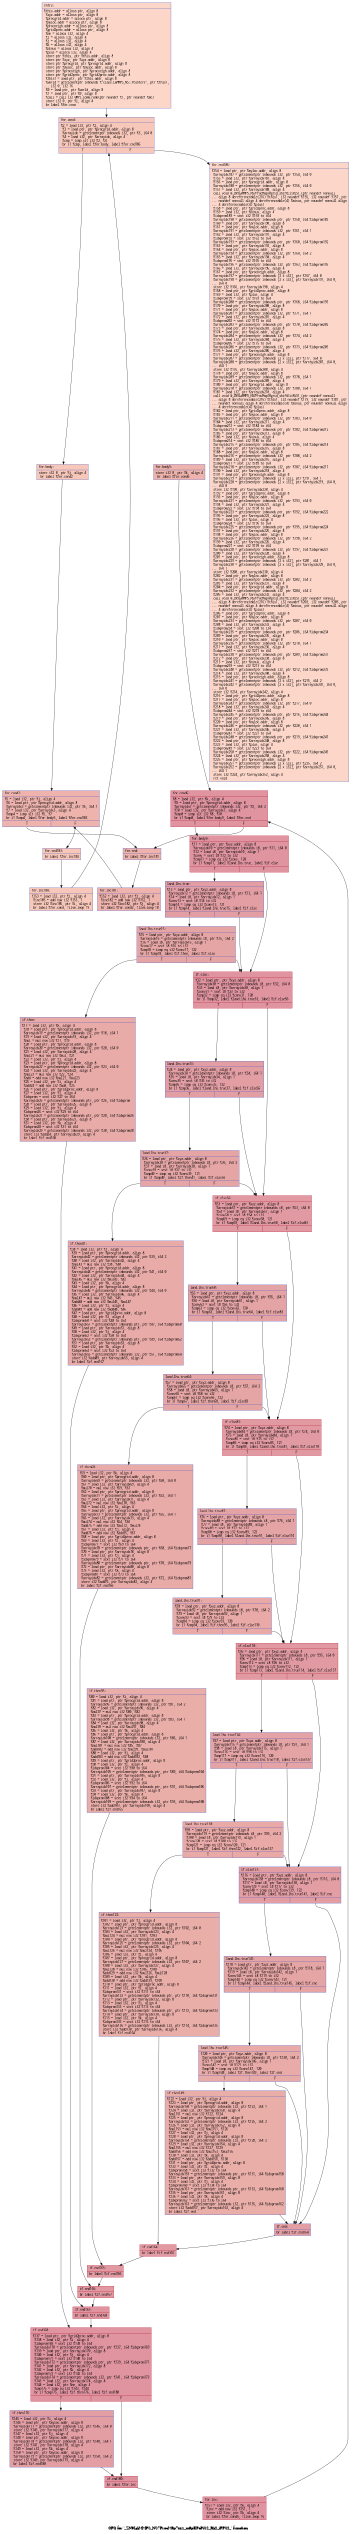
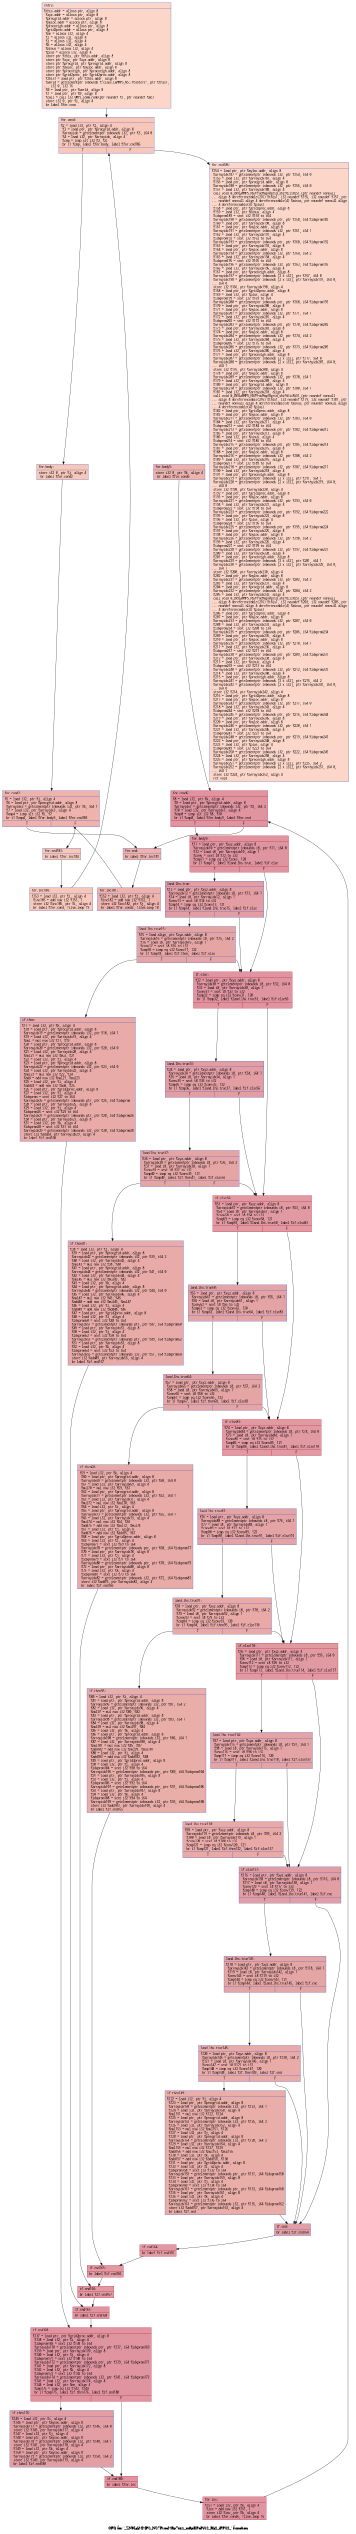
node "land.lhs.true15:": text "%15 = load ptr, ptr %xyz.addr, align 8" -> "%15 = load align, ptr %xyz.addr, align 8"
edge "land.lhs.true91:" -> "if.then95:": added
node "if.then122:": removed
